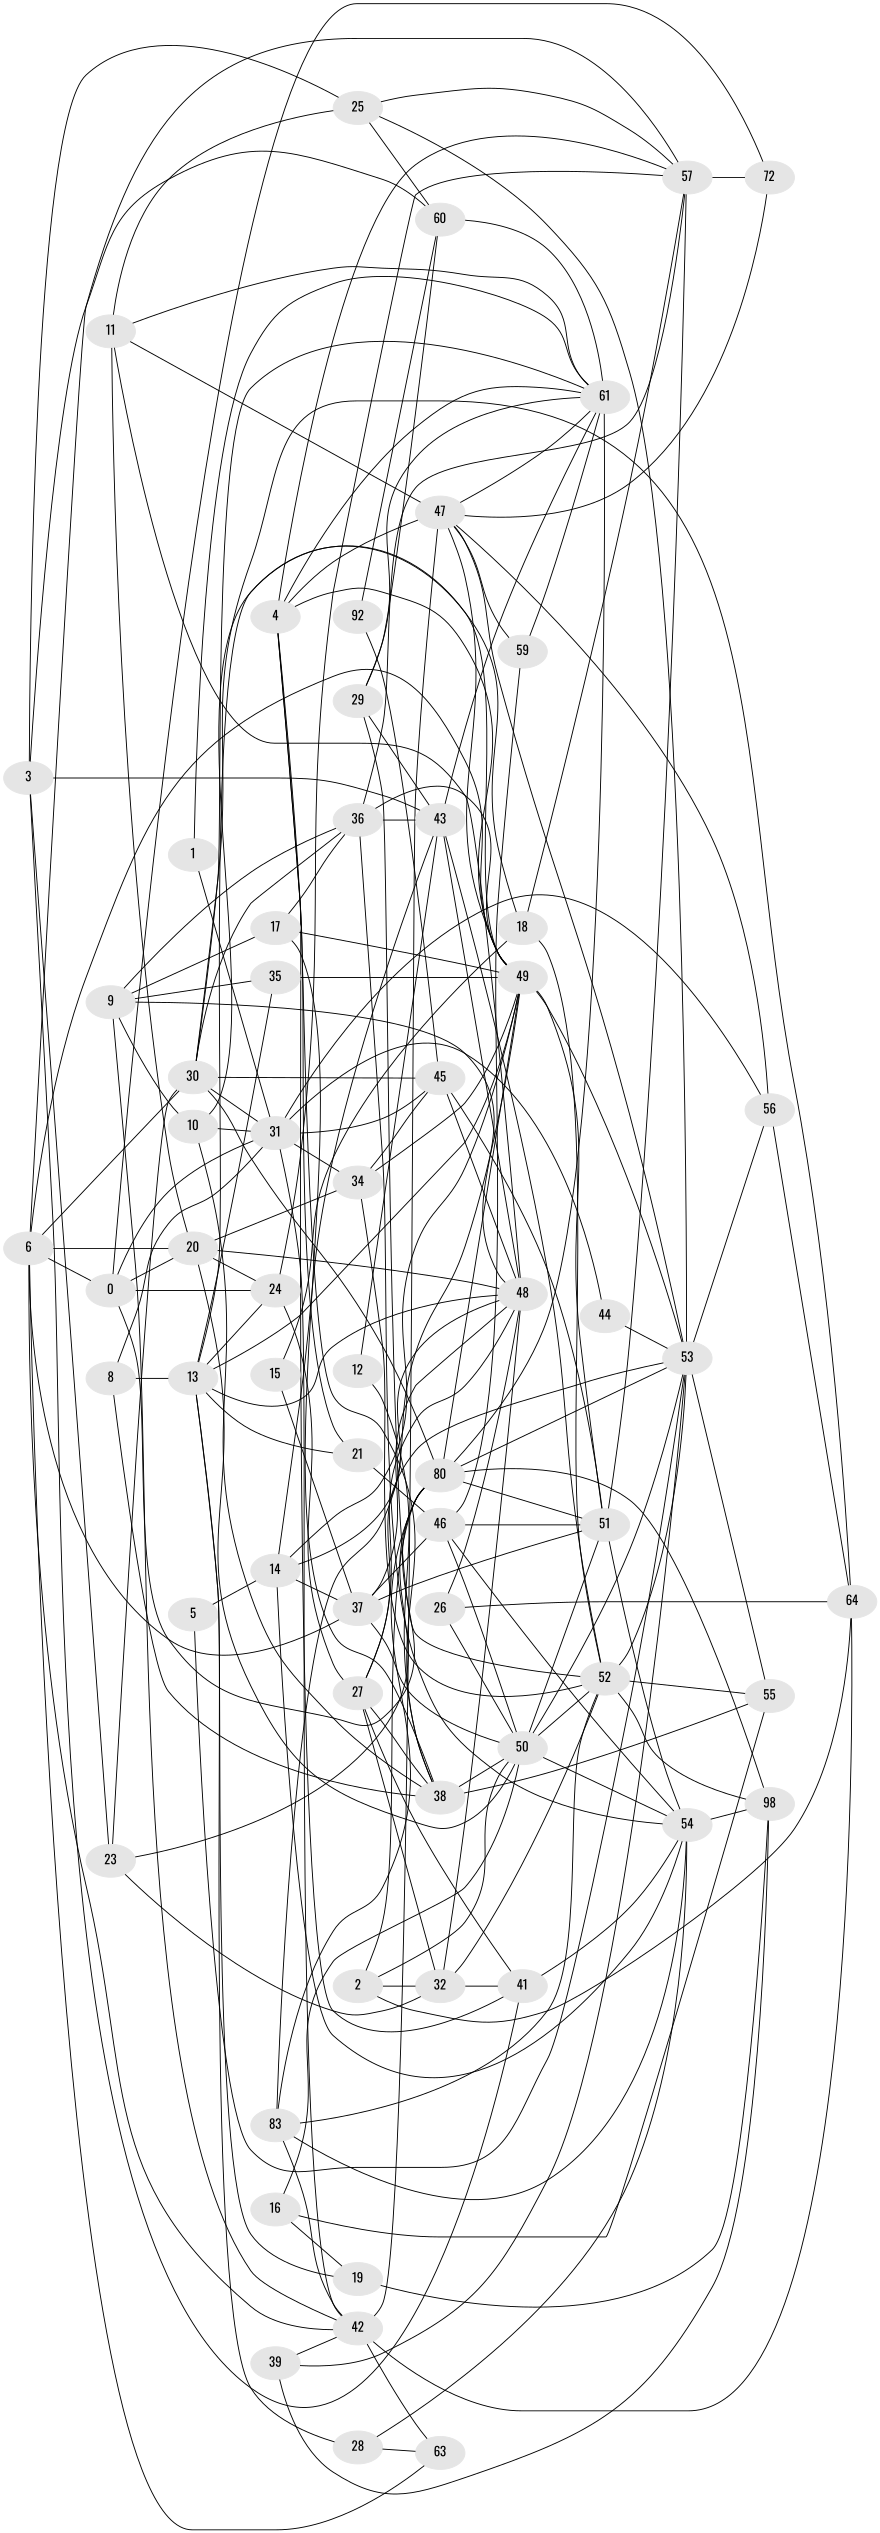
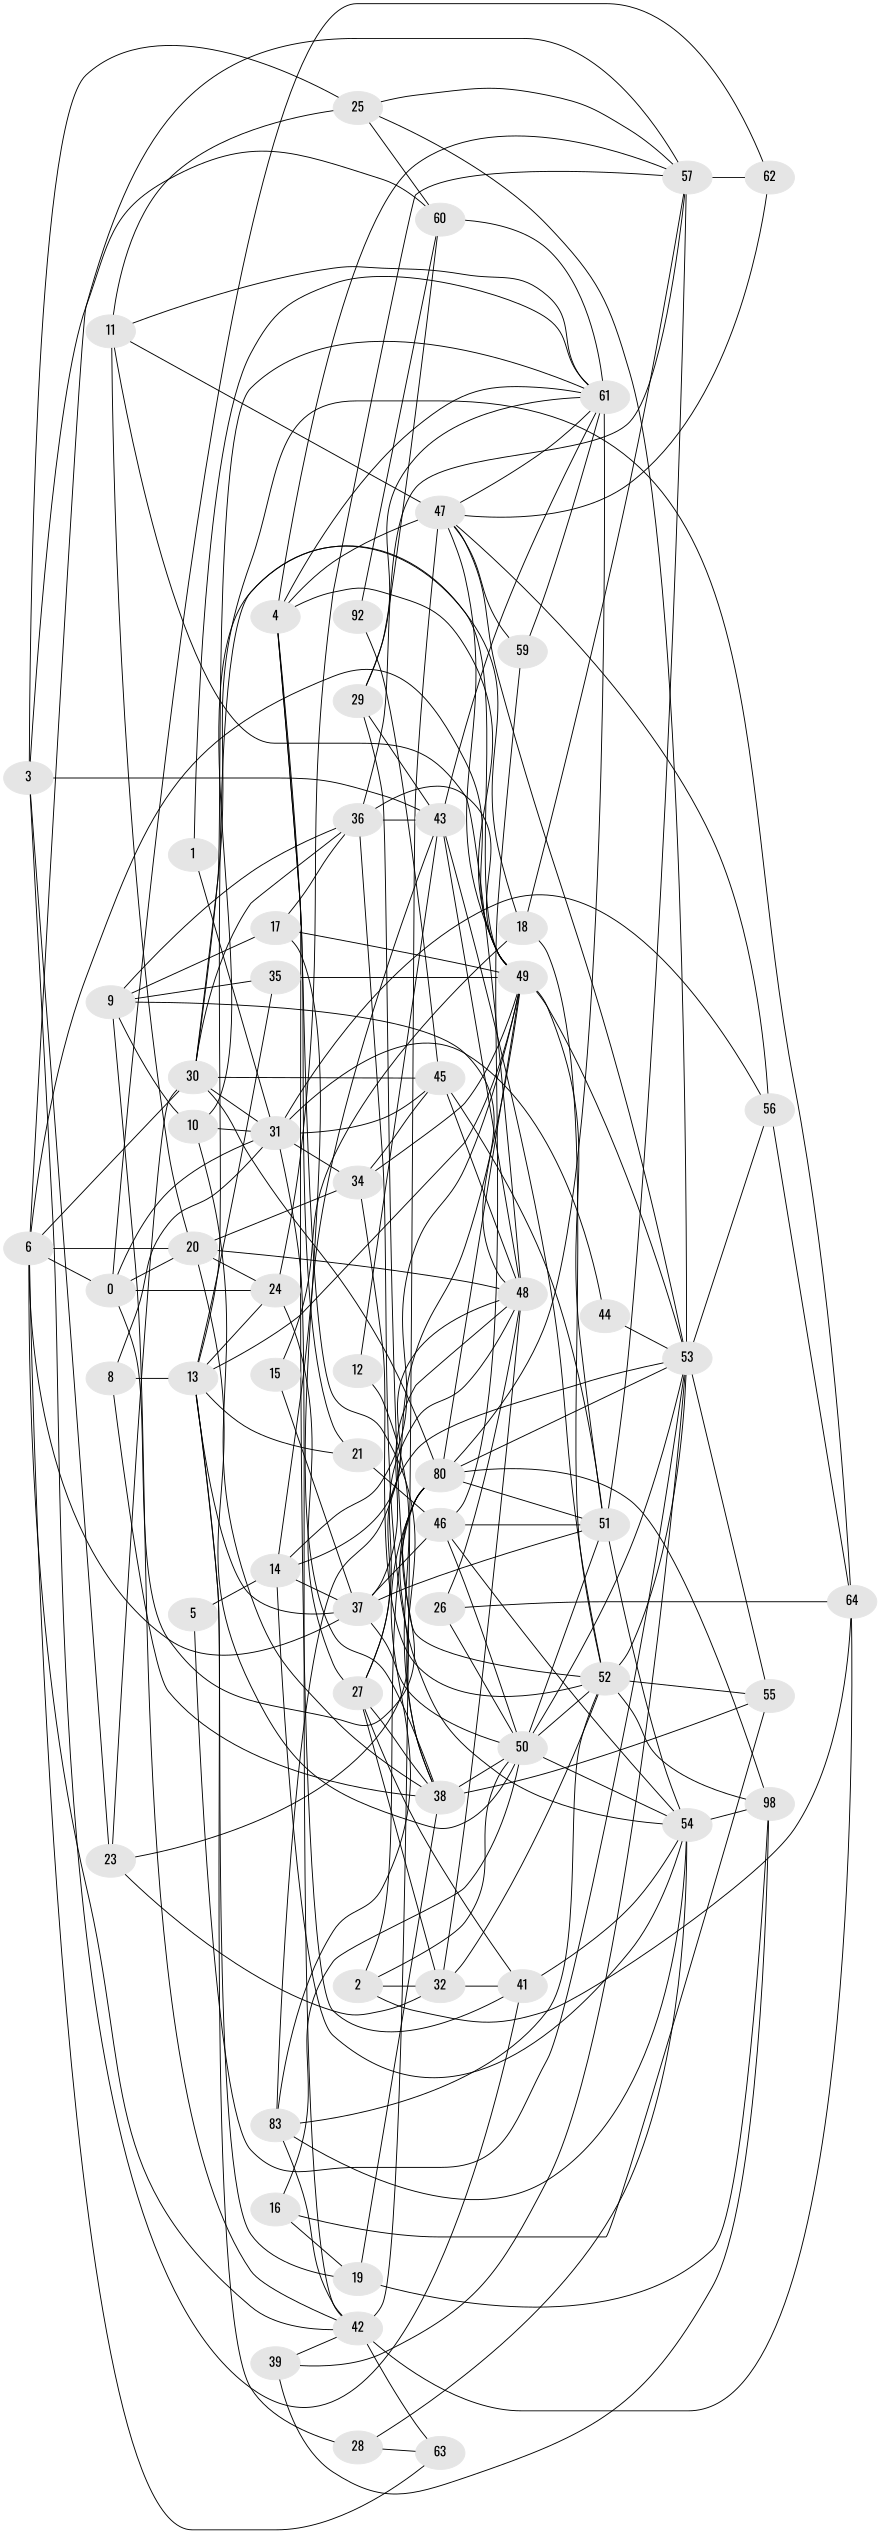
node "72": label "72" -> "62"
edge "48" -- "13": now "37" -- "13"
edge "38" -- "19": added
